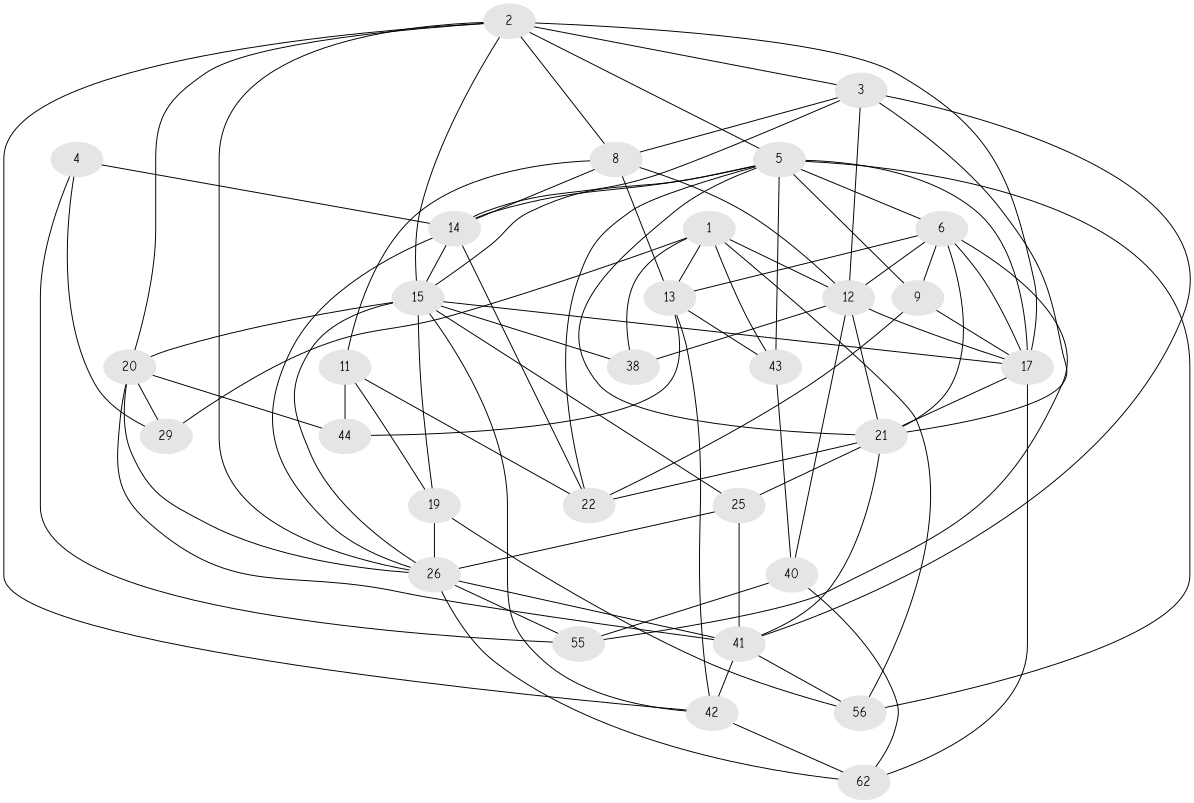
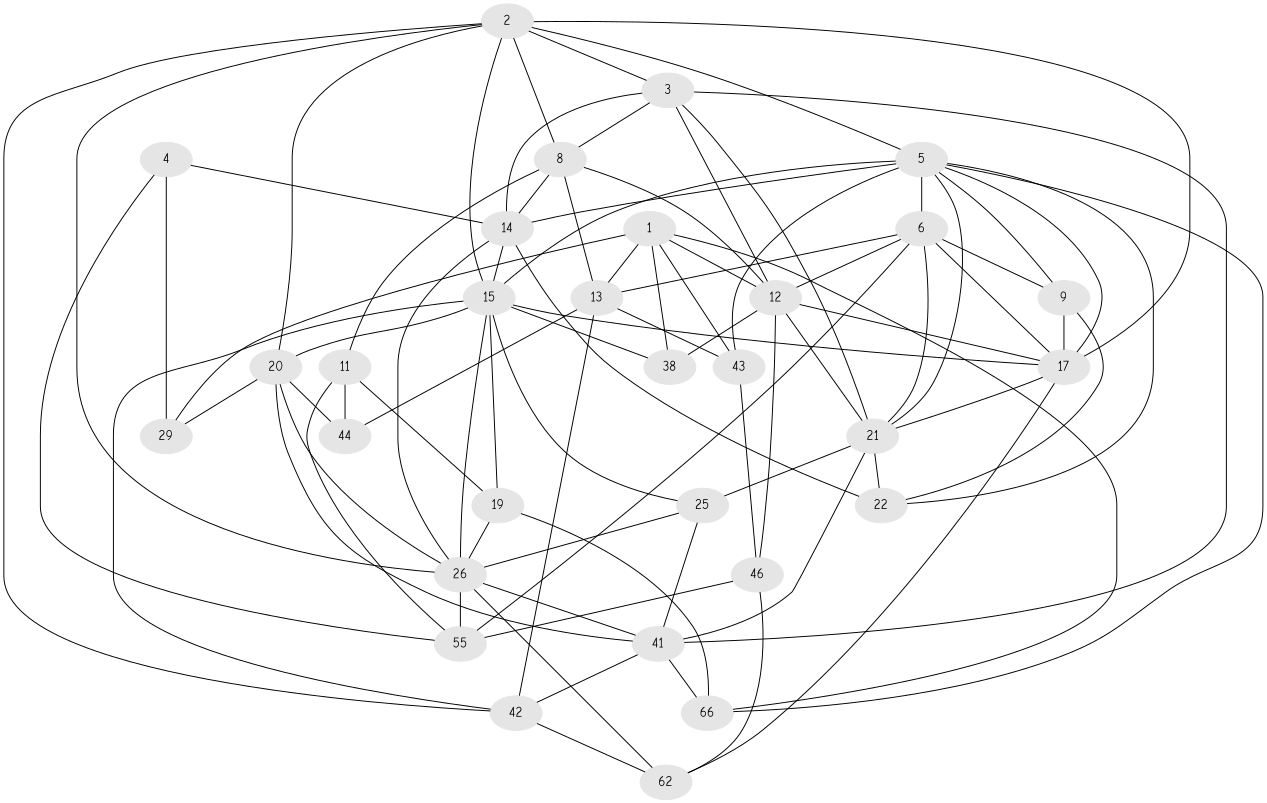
edge "11" -- "22": now "11" -- "55"
node "40": label "40" -> "46"
node "56": label "56" -> "66"
